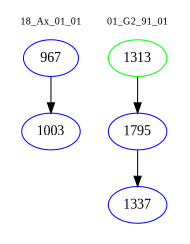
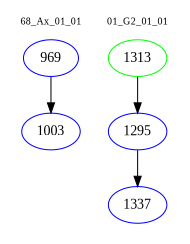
cluster "18_Ax_01_01": label "18_Ax_01_01" -> "68_Ax_01_01"
cluster "01_G2_91_01": label "01_G2_91_01" -> "01_G2_01_01"
node "967": label "967" -> "969"
node "1795": label "1795" -> "1295"
